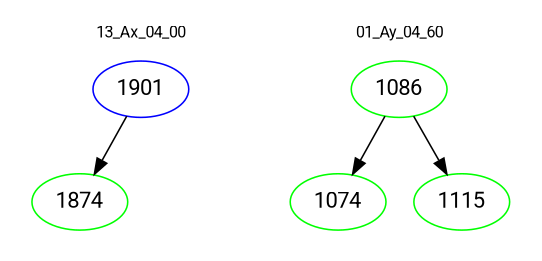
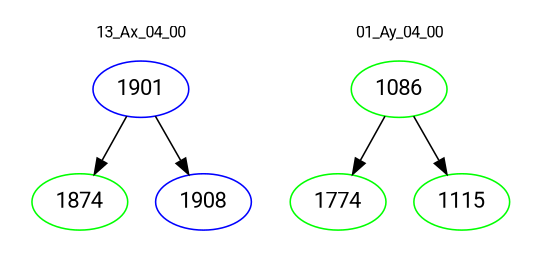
cluster "01_Ay_04_60": label "01_Ay_04_60" -> "01_Ay_04_00"
node "1908": added
node "1074": label "1074" -> "1774"
